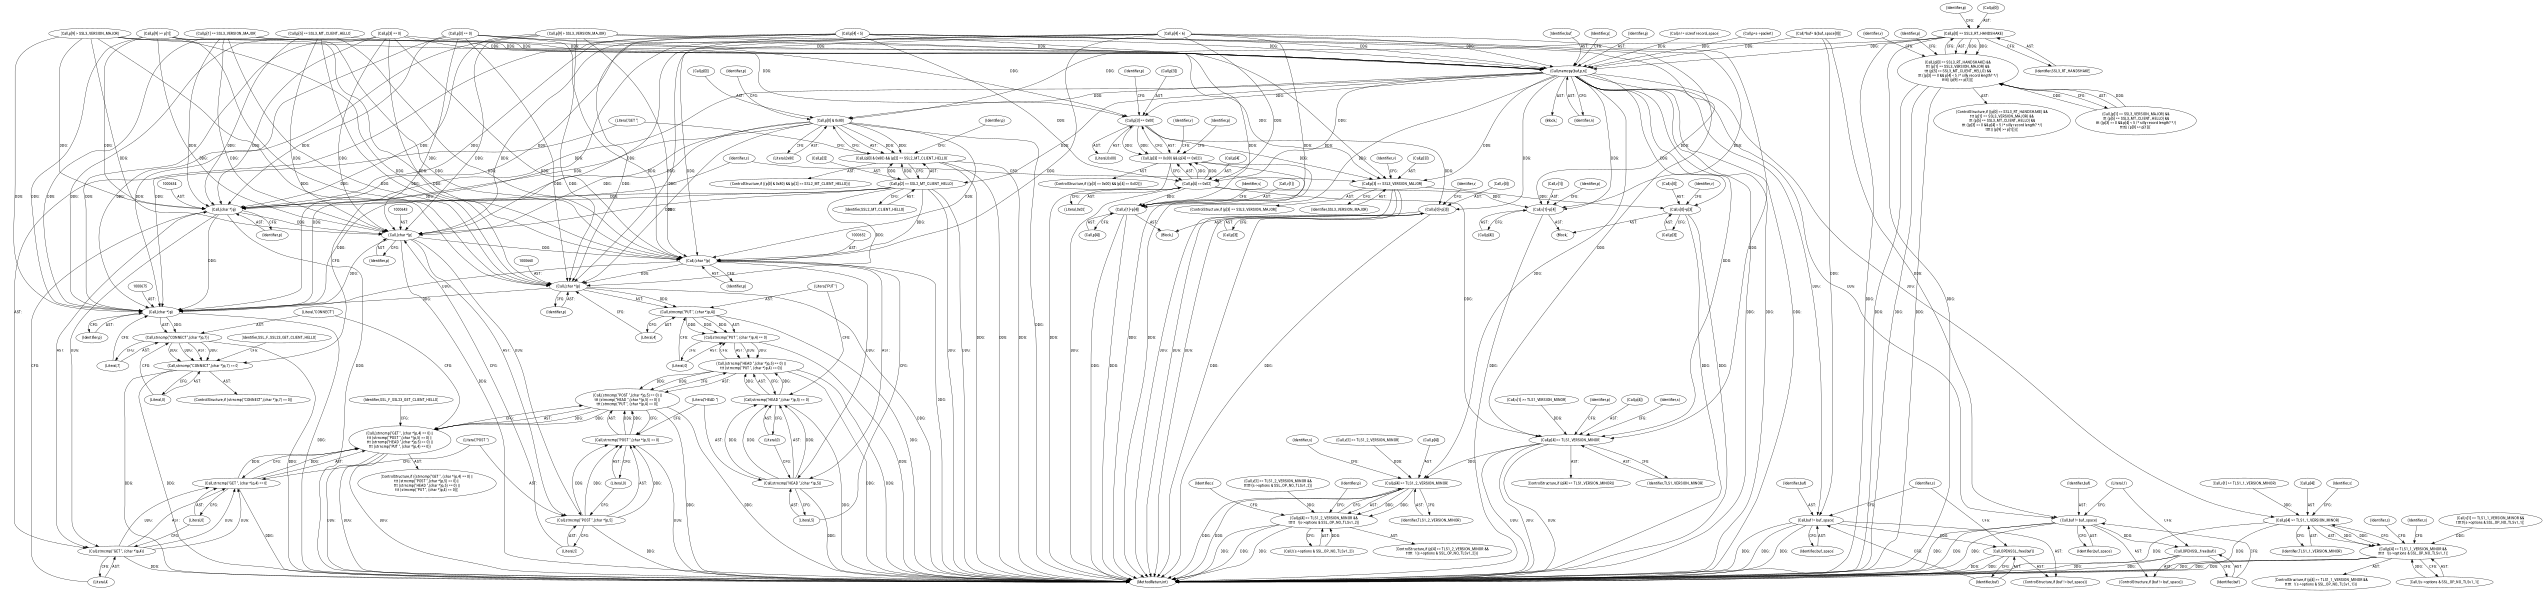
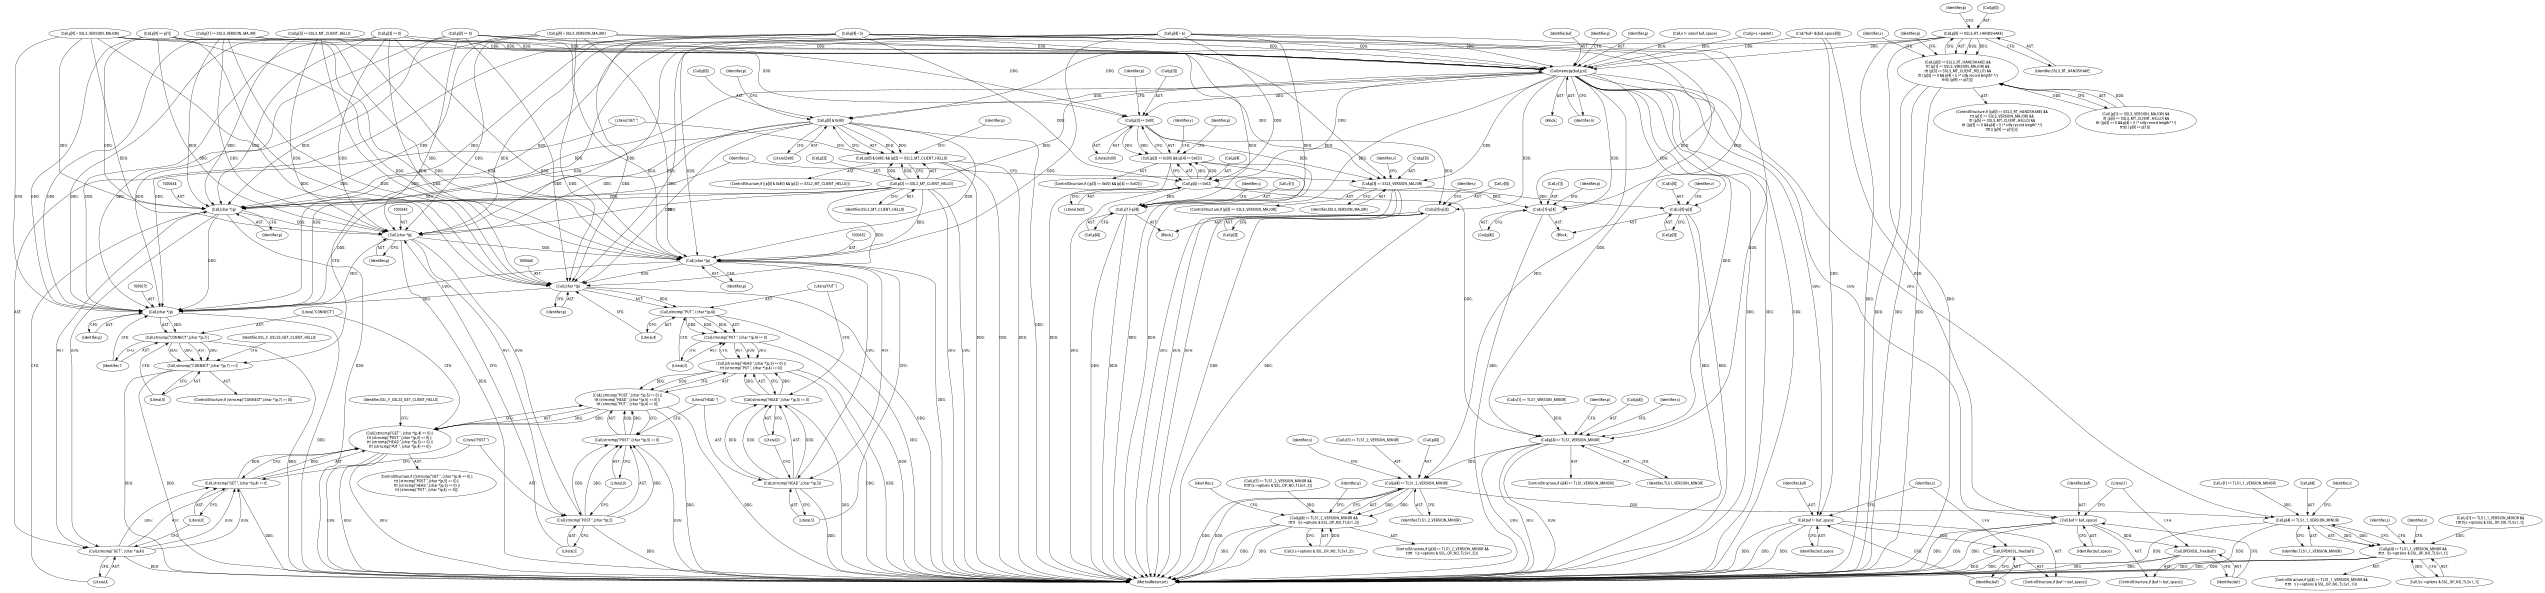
node "(Call,n != sizeof record_space)": label "(Call,n != sizeof record_space)" -> "(Call,n != sizeof buf_space)"
edge "(Call,memcpy(buf,p,n))" -> "(Call,p[2] == SSL2_MT_CLIENT_HELLO)": reversed
node "(Literal,7)": label "(Literal,7)" -> "(Identifier,7)"
edge "(Call,v[1] >= TLS1_2_VERSION_MINOR)" -> "(Call,p[4] >= TLS1_2_VERSION_MINOR)": label "DDG: " -> "AST: "
edge "(Call,p[4] >= TLS1_2_VERSION_MINOR)" -> "(Call,p[4] >= TLS1_1_VERSION_MINOR)": added, label "DDG:"
